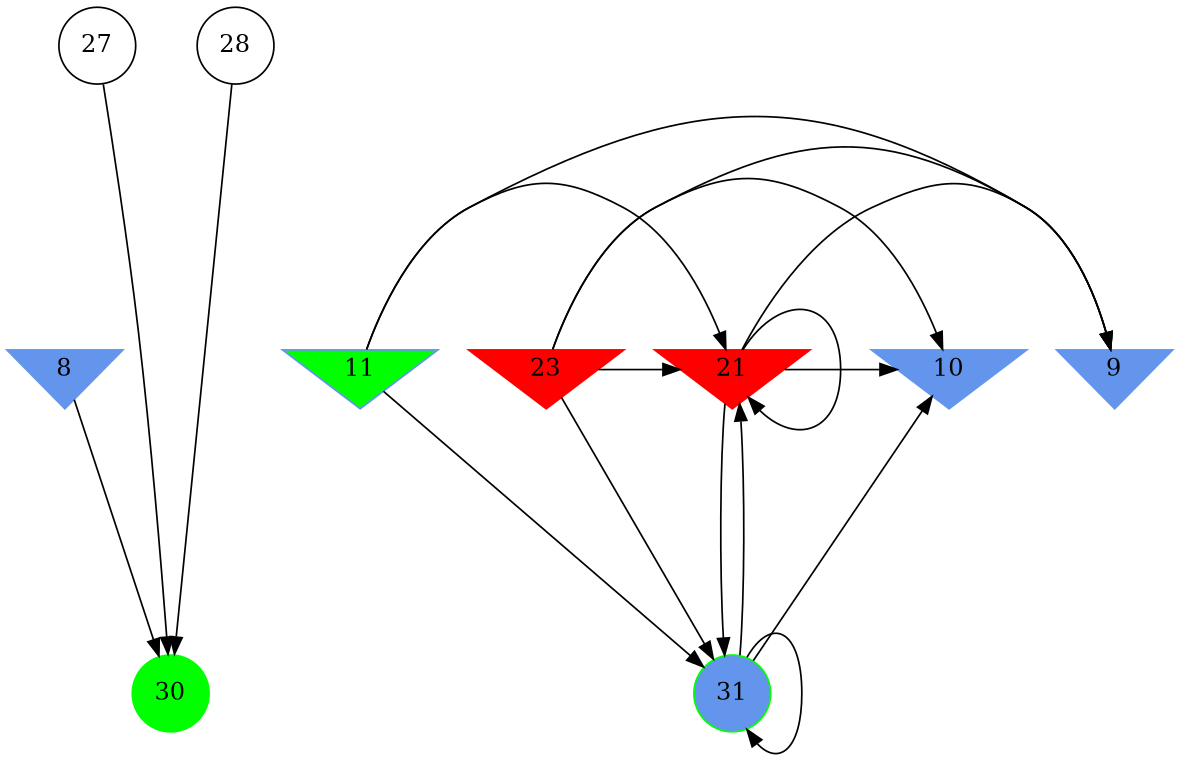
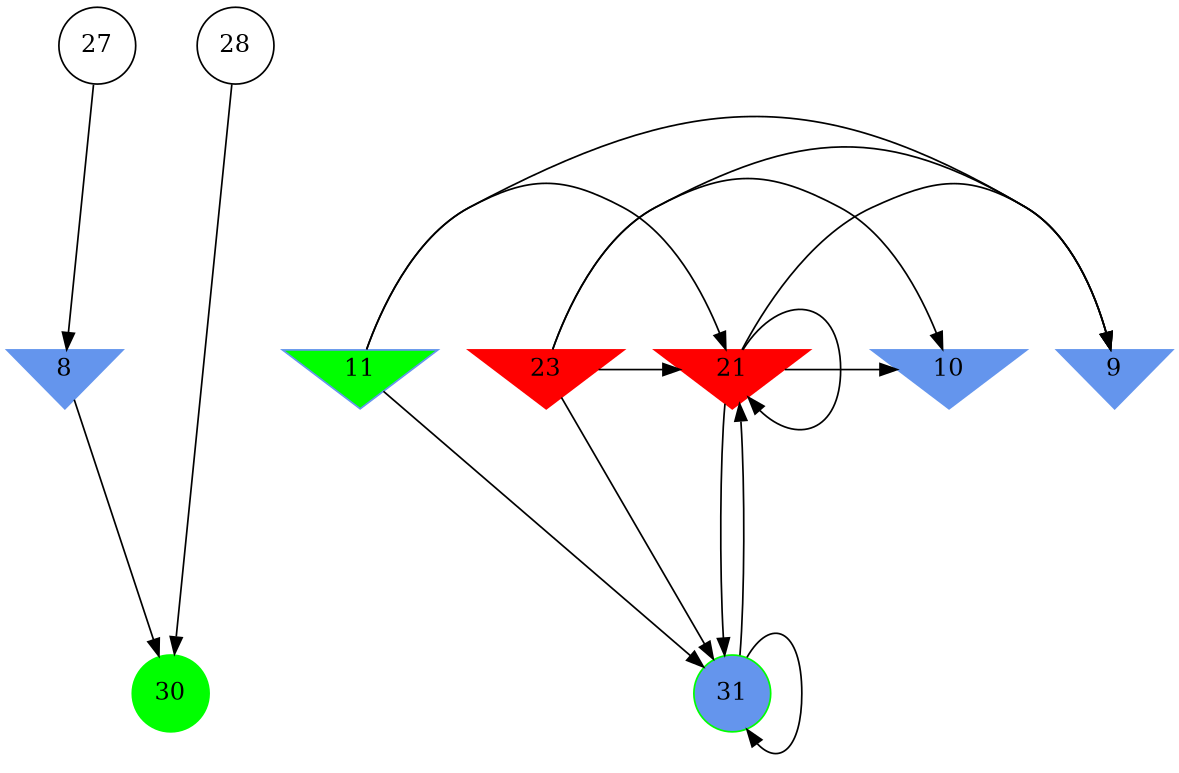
edge "27" -> "30": now "27" -> "8"
edge "31" -> "10": removed
